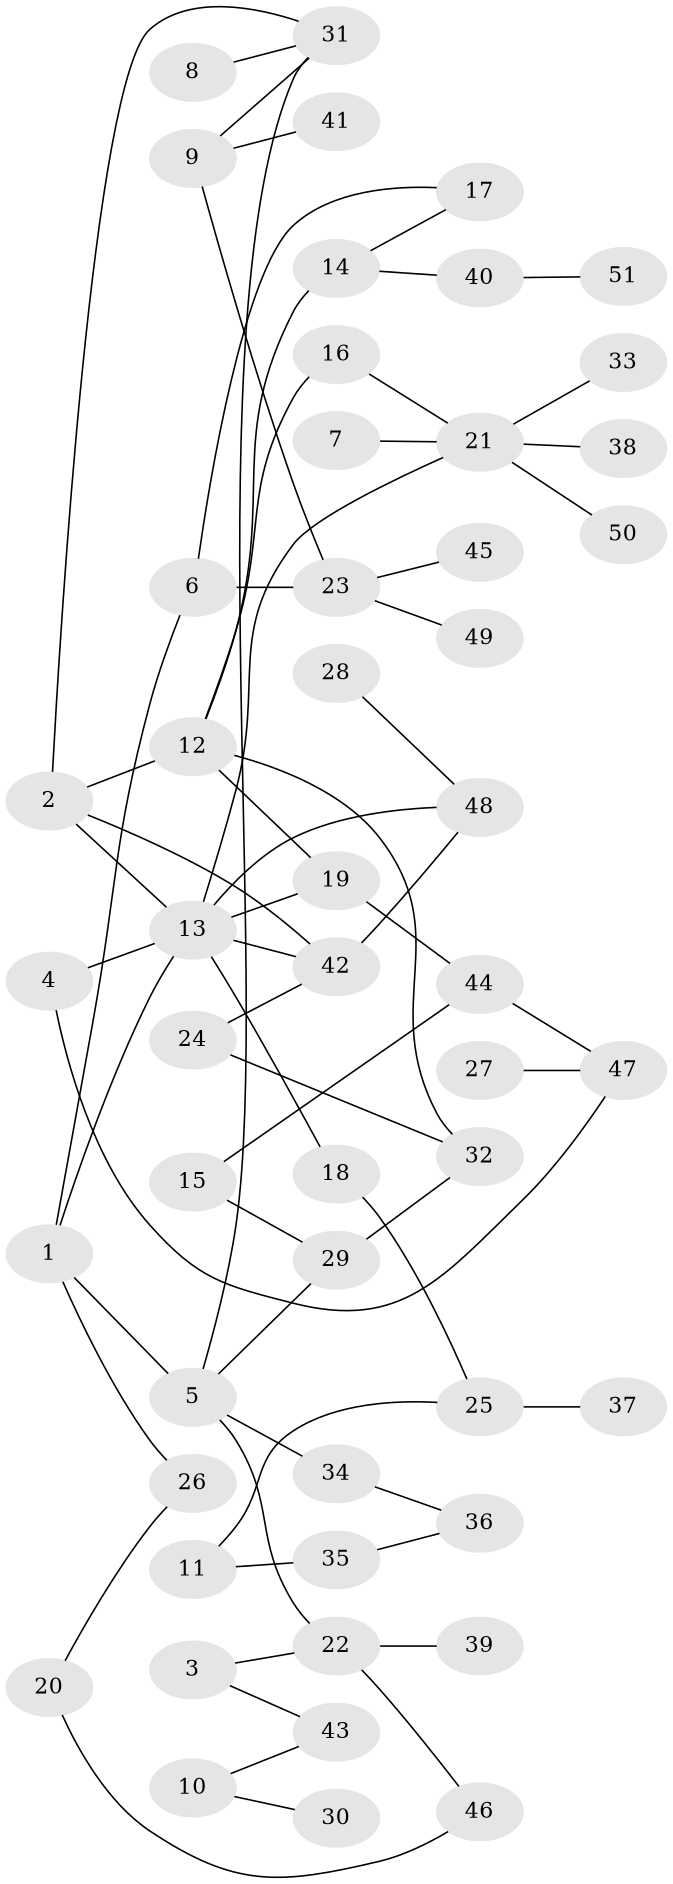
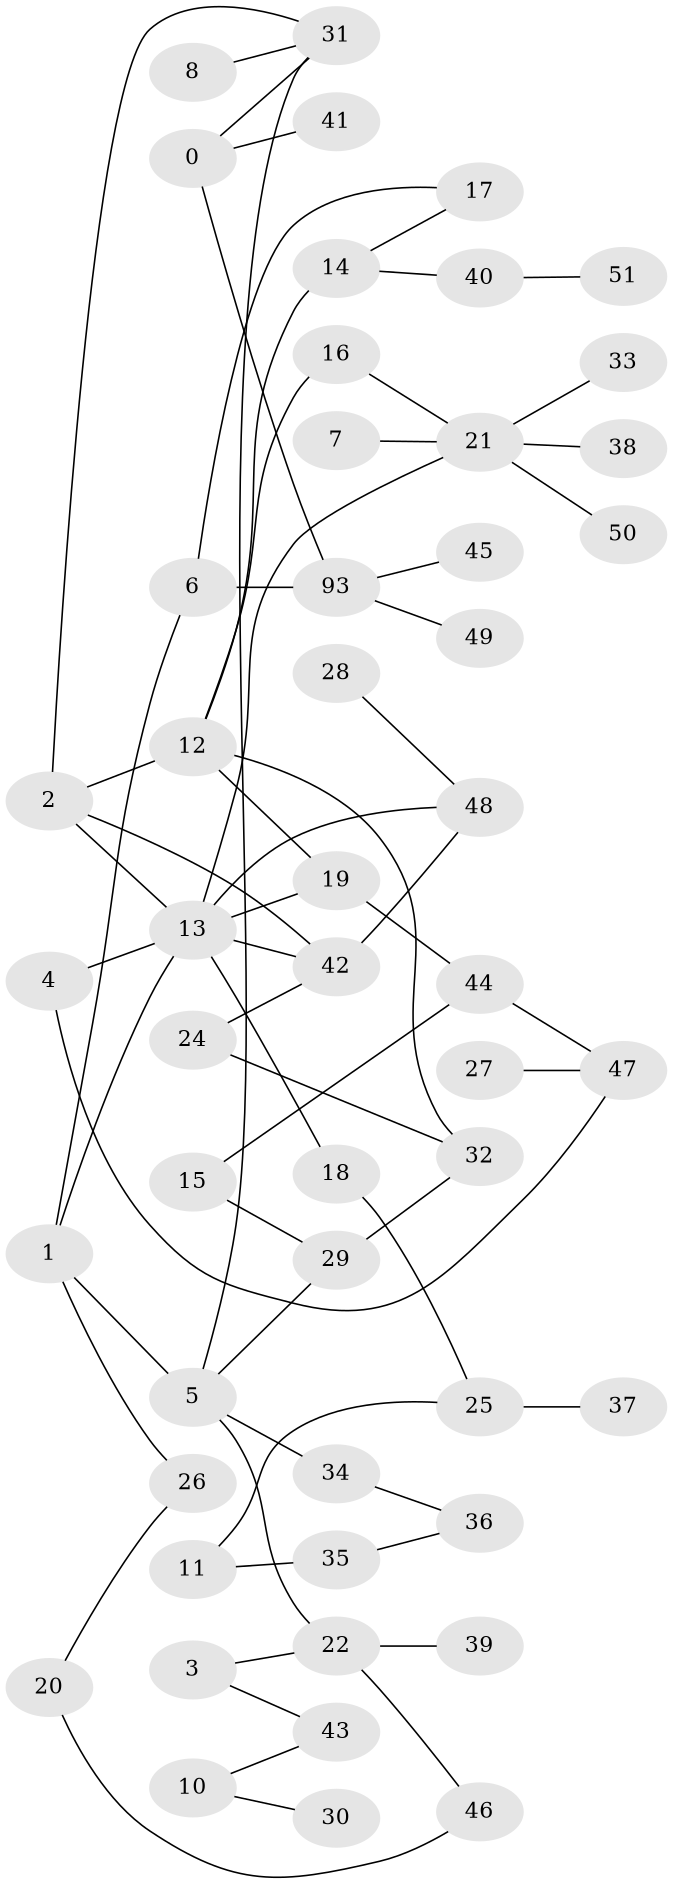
node "9": label "9" -> "0"
node "23": label "23" -> "93"
